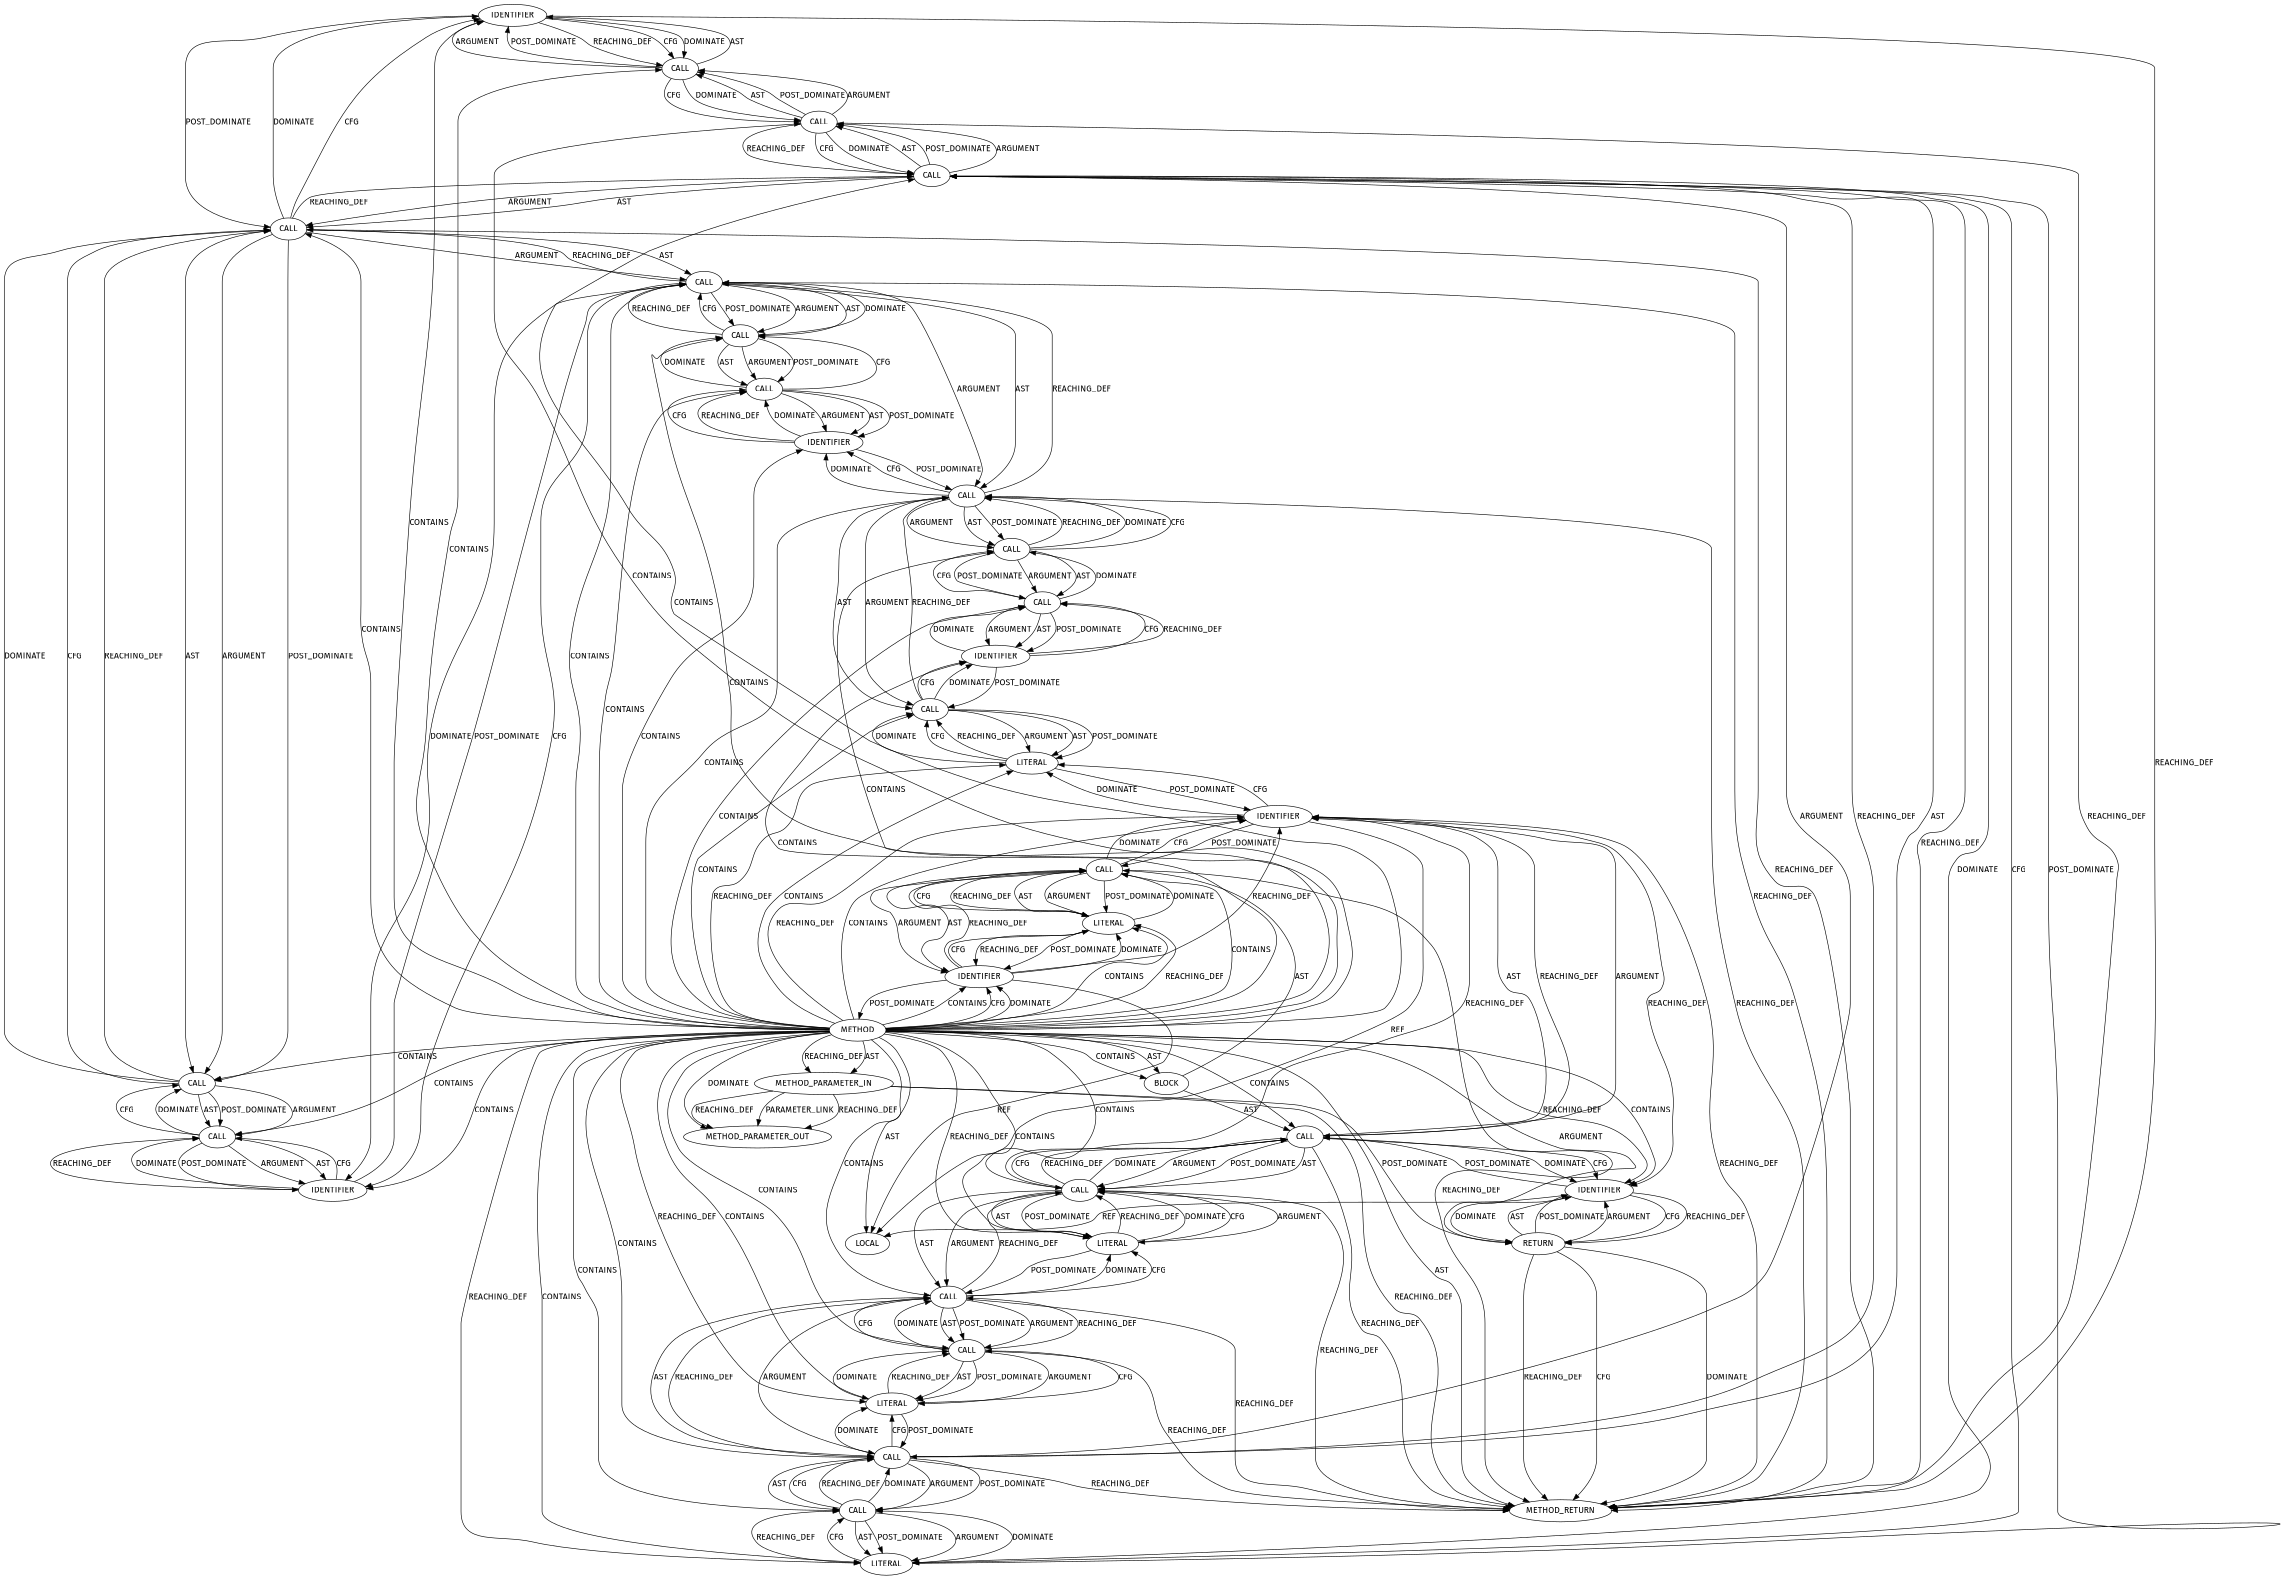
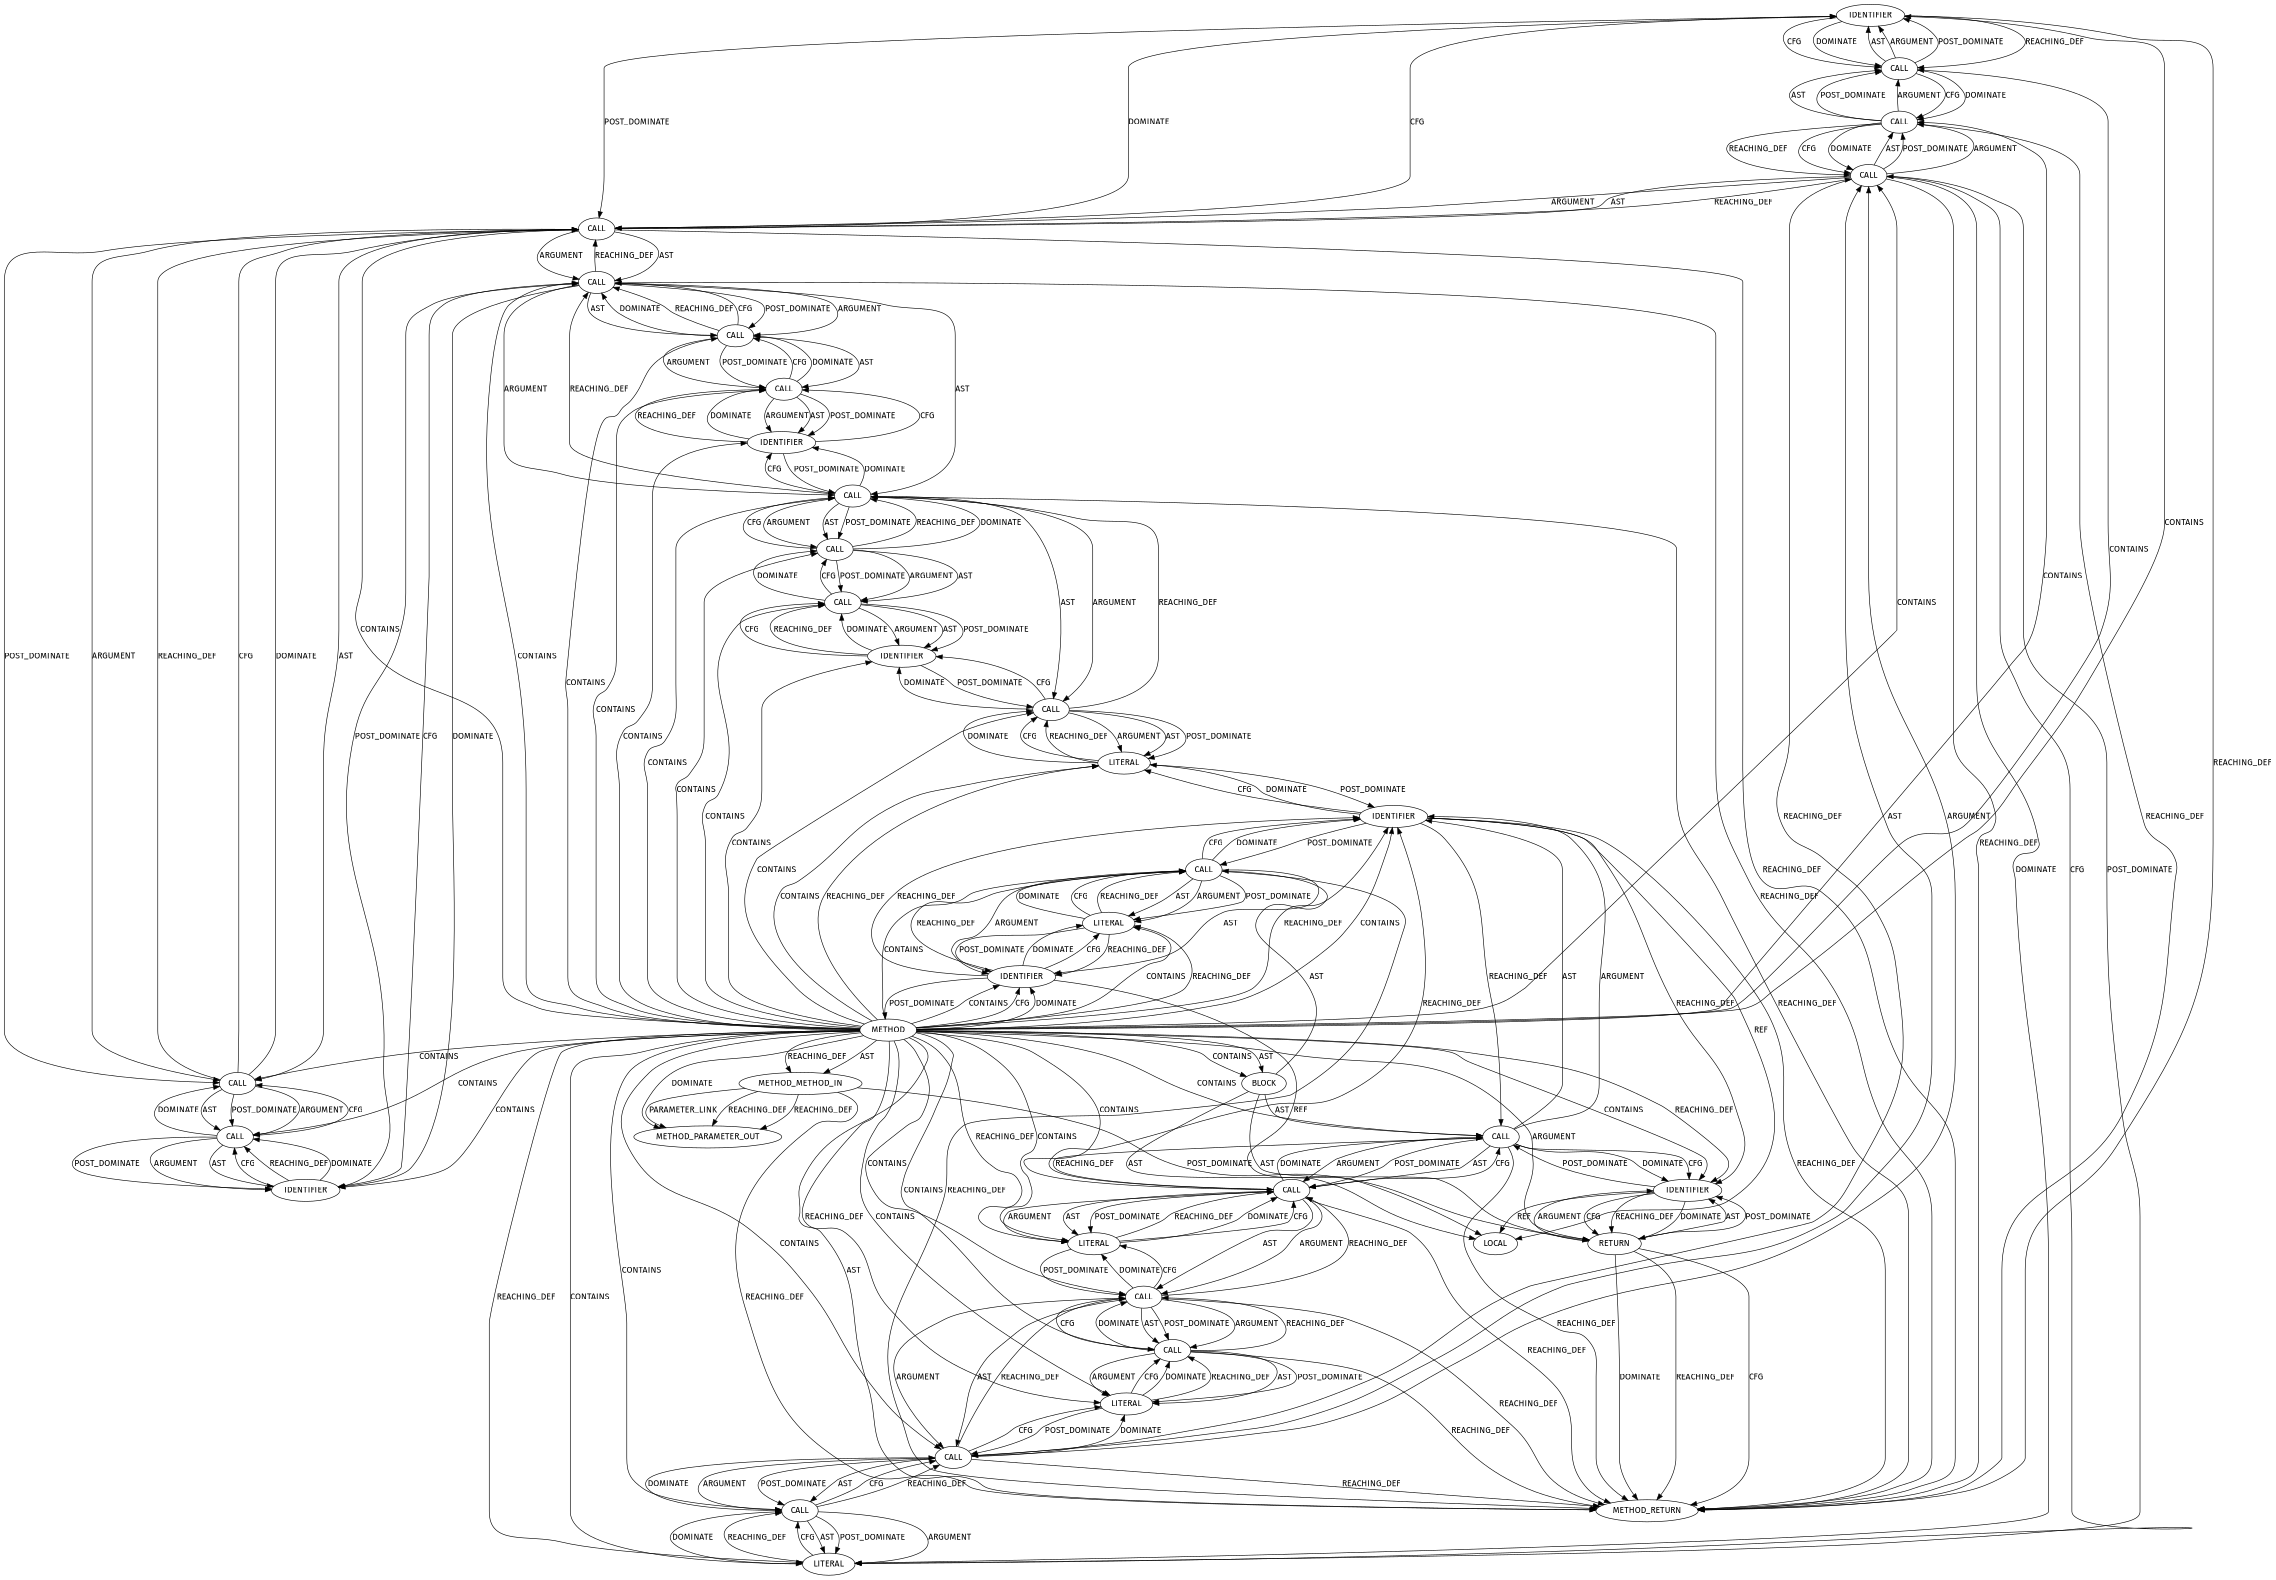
node "METHOD_PARAMETER_IN": label "METHOD_PARAMETER_IN" -> "METHOD_METHOD_IN"
edge "METHOD" -> "LOCAL": now "BLOCK" -> "LOCAL"
edge "BLOCK" -> "RETURN": added, label "AST"
